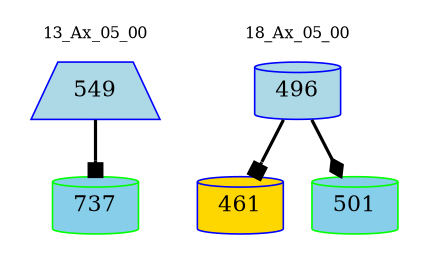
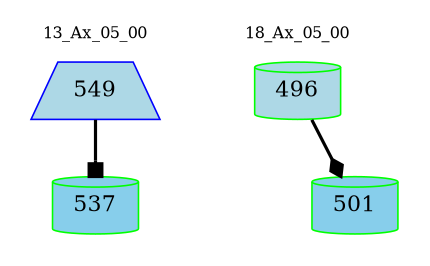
node "496": color blue -> green
node "737": label "737" -> "537"
node "461": removed
